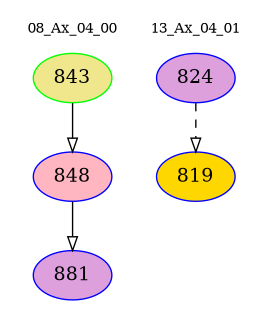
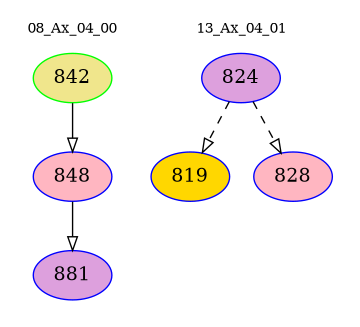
node "843": label "843" -> "842"
node "828": added
